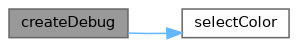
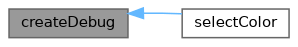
edge "createDebug" -> "selectColor": reversed
